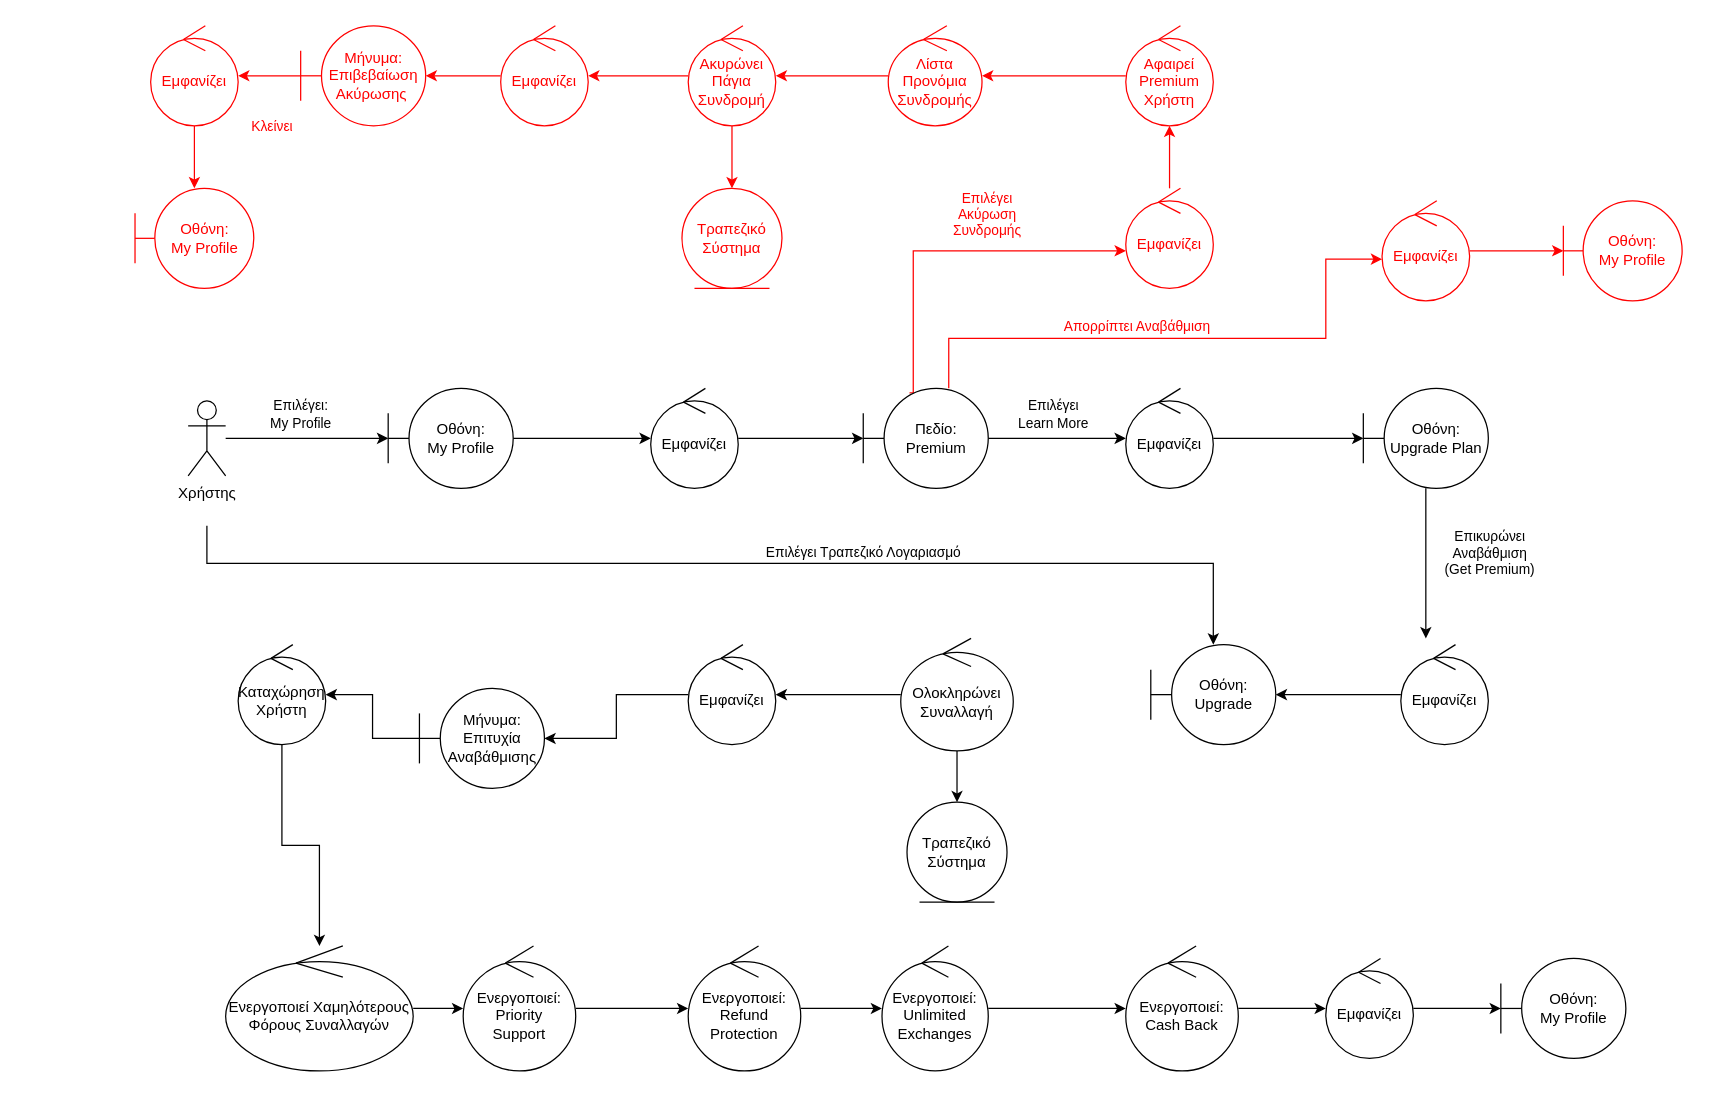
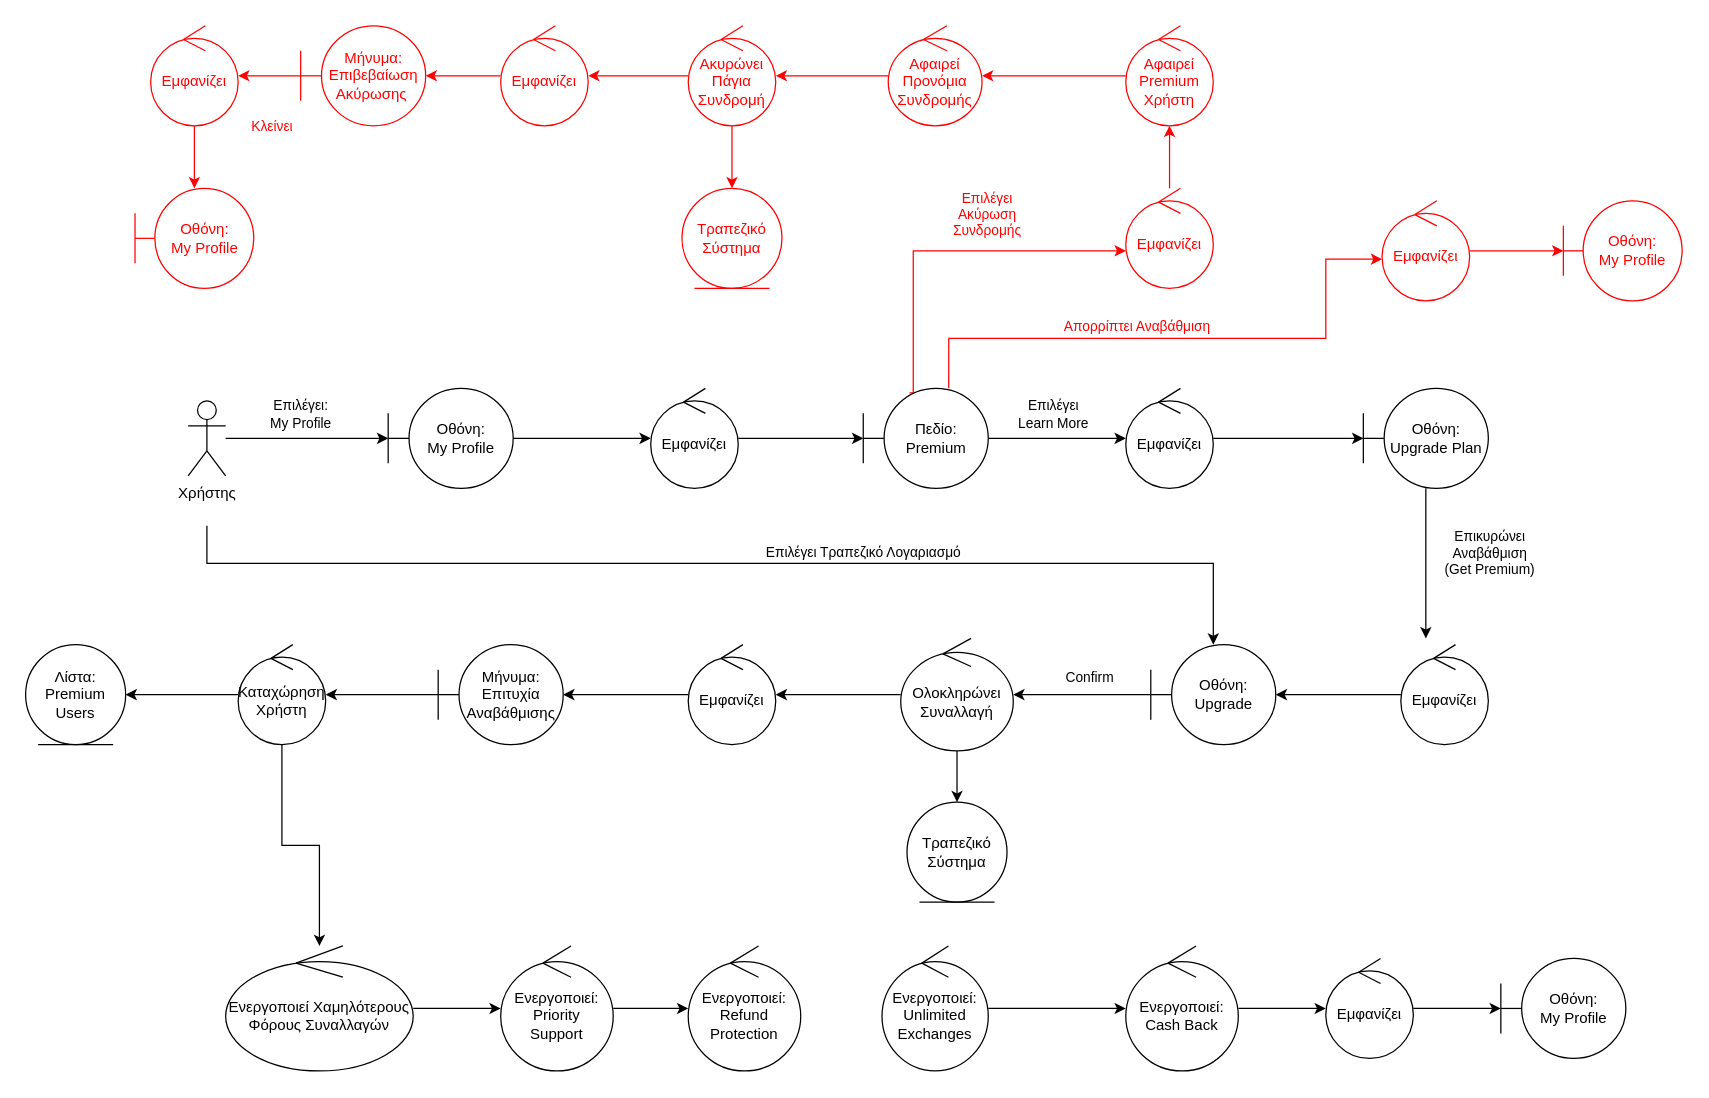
node "Λίστα Προνόμια Συνδρομής": label "Λίστα Προνόμια Συνδρομής" -> "Αφαιρεί Προνόμια Συνδρομής"
node "Λίστα: Premium Users": added
edge "Καταχώρηση Χρήστη" -> "Λίστα: Premium Users": added
edge "Οθόνη: Upgrade" -> "Ολοκληρώνει Συναλλαγή": added, label "Confirm"
node "Μήνυμα: Επιτυχία Αναβάθμισης": moved (482, 738) -> (501, 694)
node "Ενεργοποιεί: Priority Support": moved (519, 1008) -> (557, 1008)
edge "Ενεργοποιεί: Refund Protection" -> "Ενεργοποιεί: Unlimited Exchanges": removed
